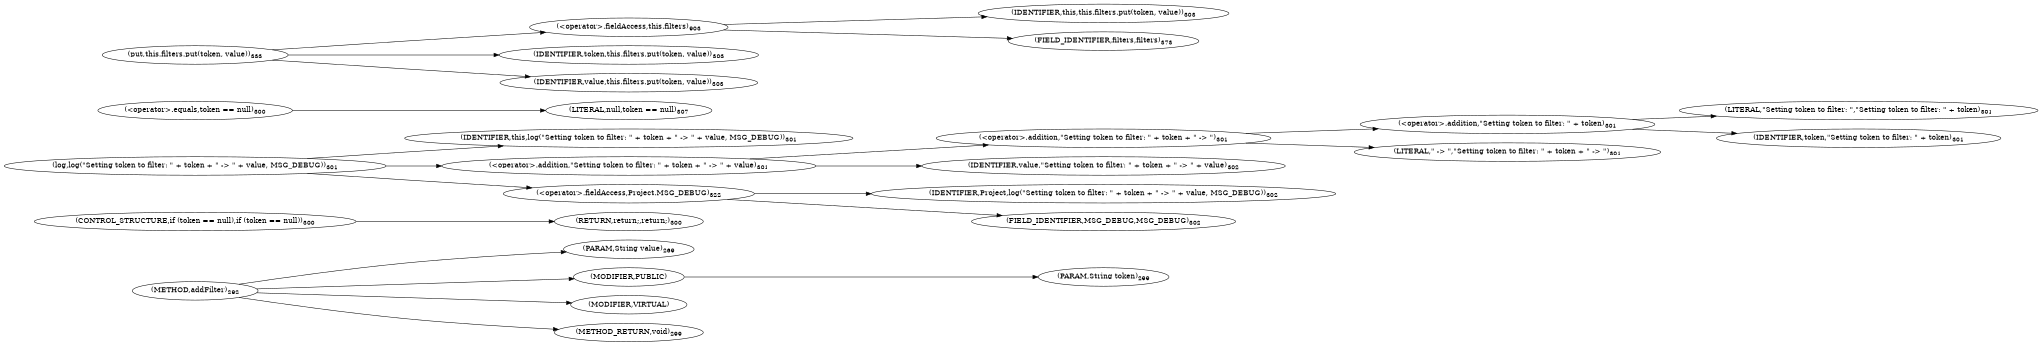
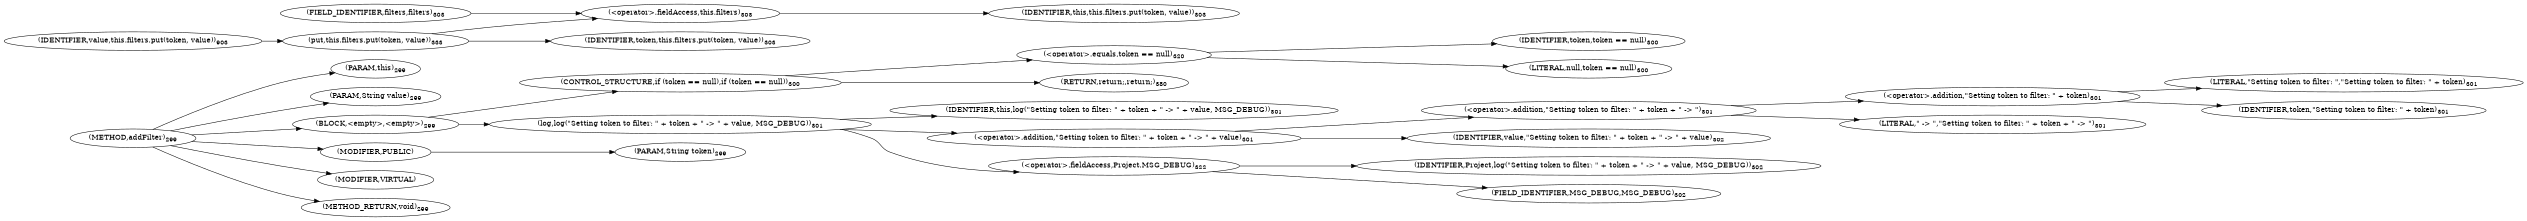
node "(<operator>.fieldAccess,this.filters)": text "903" -> "303"
edge "(<operator>.fieldAccess,this.filters)" -> "(FIELD_IDENTIFIER,filters,filters)": reversed
node "(FIELD_IDENTIFIER,filters,filters)": text "373" -> "303"
node "(IDENTIFIER,token,token == null)": added
edge "(put,this.filters.put(token, value))" -> "(IDENTIFIER,value,this.filters.put(token, value))": reversed
edge "(CONTROL_STRUCTURE,if (token == null),if (token == null))" -> "(<operator>.equals,token == null)": added
node "(PARAM,this)": added
node "(IDENTIFIER,value,this.filters.put(token, value))": text "303" -> "903"
node "(<operator>.equals,token == null)": text "300" -> "320"
node "(LITERAL,null,token == null)": text "307" -> "300"
node "(BLOCK,<empty>,<empty>)": added
node "(RETURN,return;,return;)": text "300" -> "380"
node "(PARAM,String value)": text "269" -> "299"
node "(METHOD,addFilter)": text "292" -> "299"
